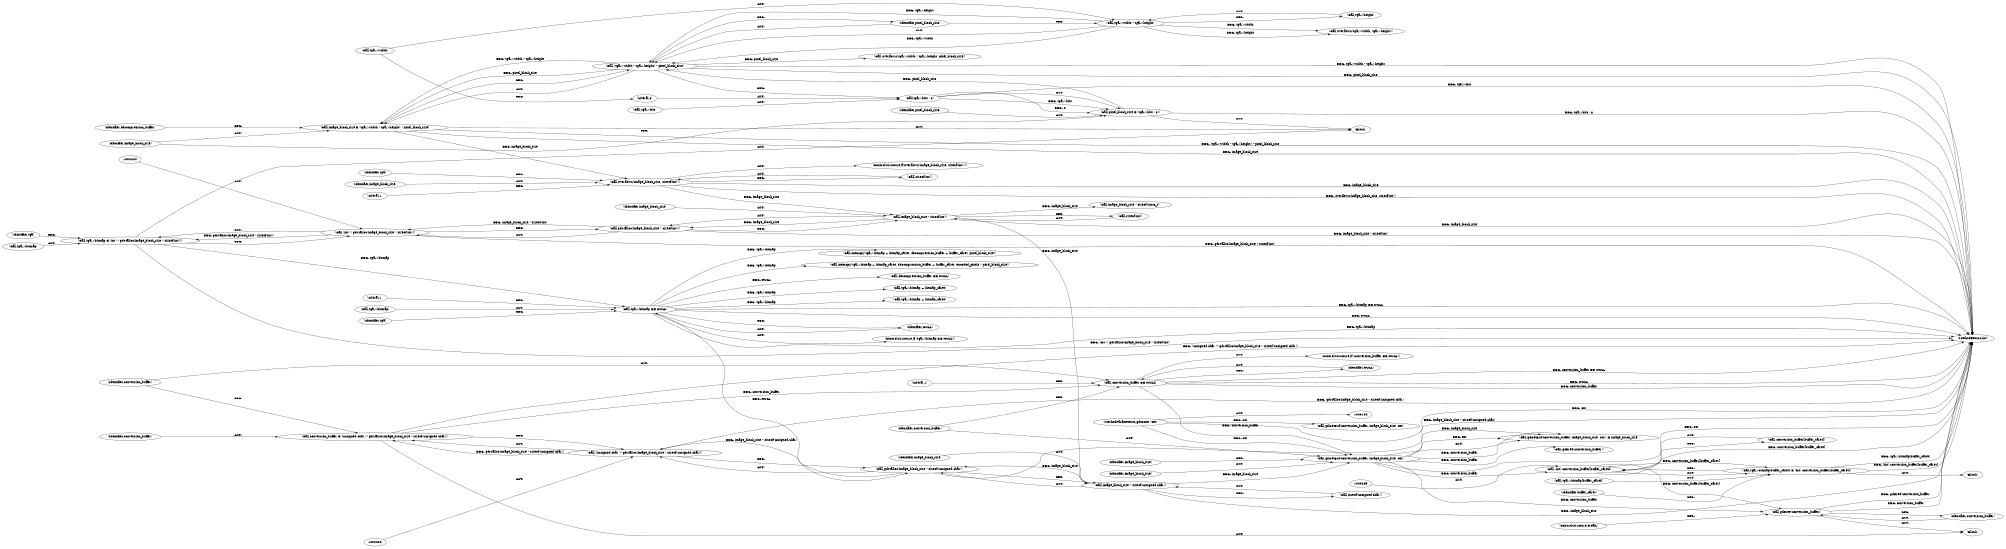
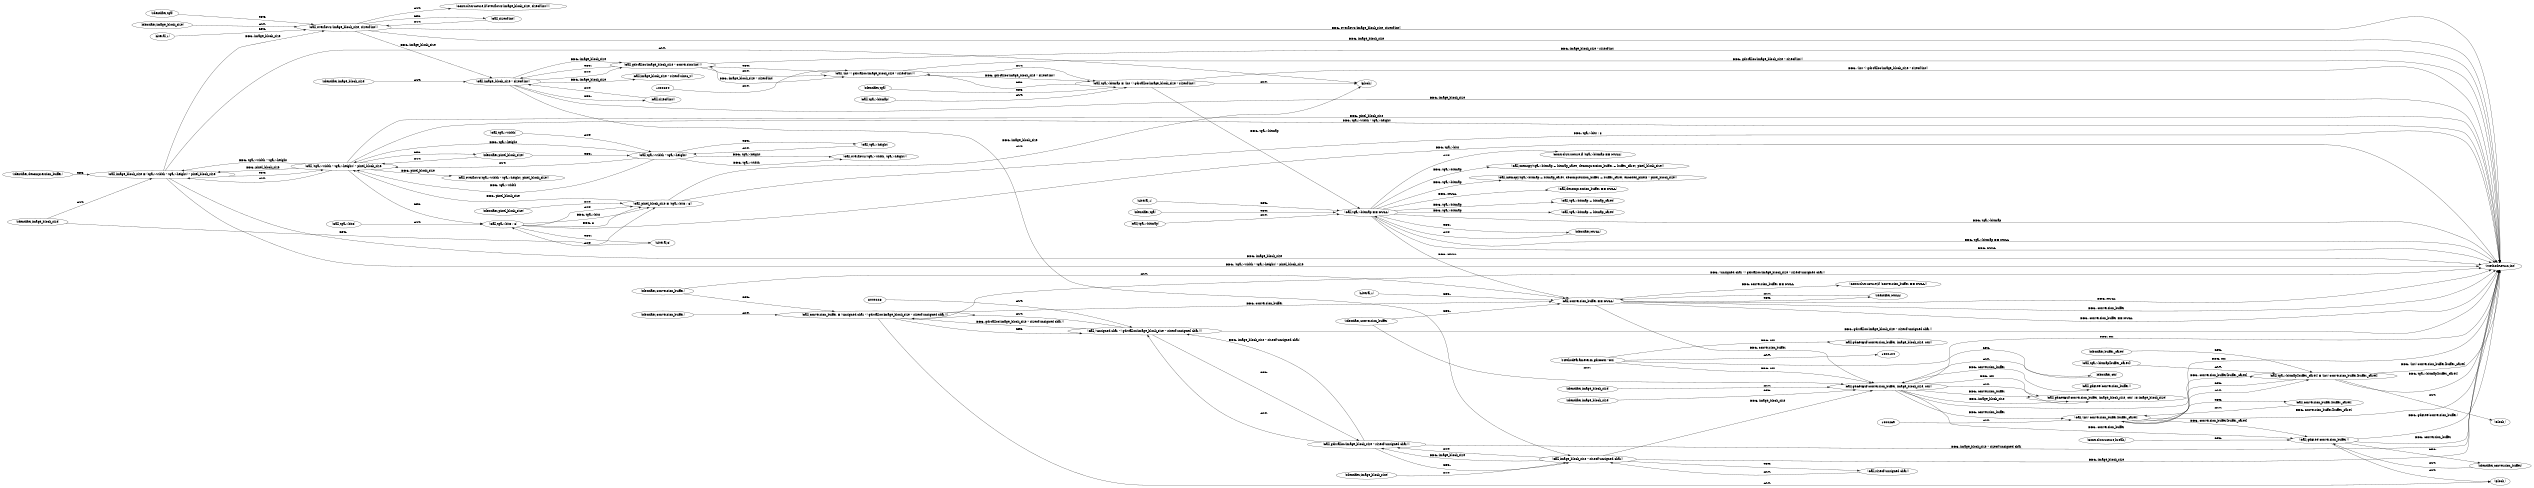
edge "(Call,tga->width)" -> "(Literal,8)": now "(Call,tga->bits / 8)" -> "(Literal,8)"
node "(Call,gdMalloc(image_block_size * sizeof(int)))": label "(Call,gdMalloc(image_block_size * sizeof(int)))" -> "(Call,gdMalloc(image_block_size * conversion(int)))"
edge "(Call,conversion_buffer == NULL)" -> "(ControlStructure,if (conversion_buffer == NULL))": label "AST: " -> "DDG: conversion_buffer == NULL"
node "(Identifier,ctx)": added
edge "(Call,tga->bitmap == NULL)" -> "(Call,gdMalloc(image_block_size * sizeof(unsigned char)))": now "(Call,tga->bitmap == NULL)" -> "(Call,conversion_buffer == NULL)"
node "1000228": label "1000228" -> "8000228"
